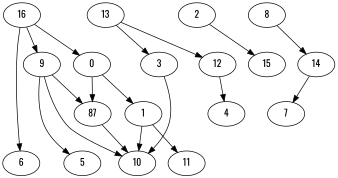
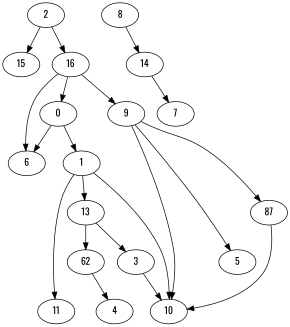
edge "2" -> "16": added
node "12": label "12" -> "62"
edge "0" -> "87": now "0" -> "6"
edge "1" -> "13": added
